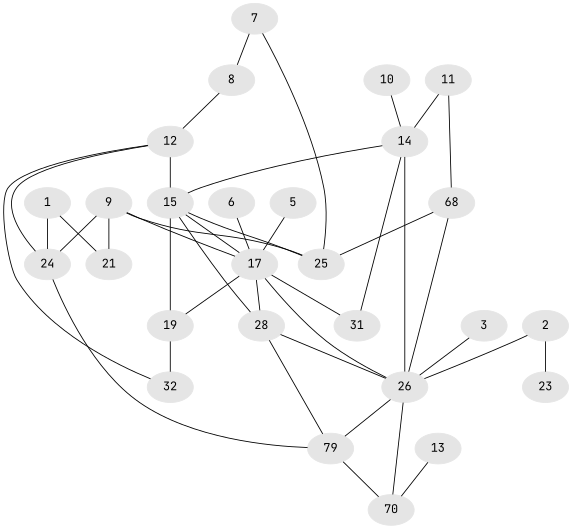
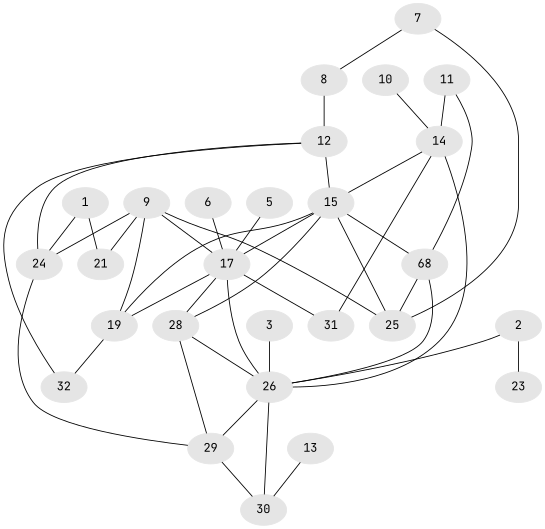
edge "15" -- "68": added
edge "9" -- "19": added
node "79": label "79" -> "29"
node "70": label "70" -> "30"
